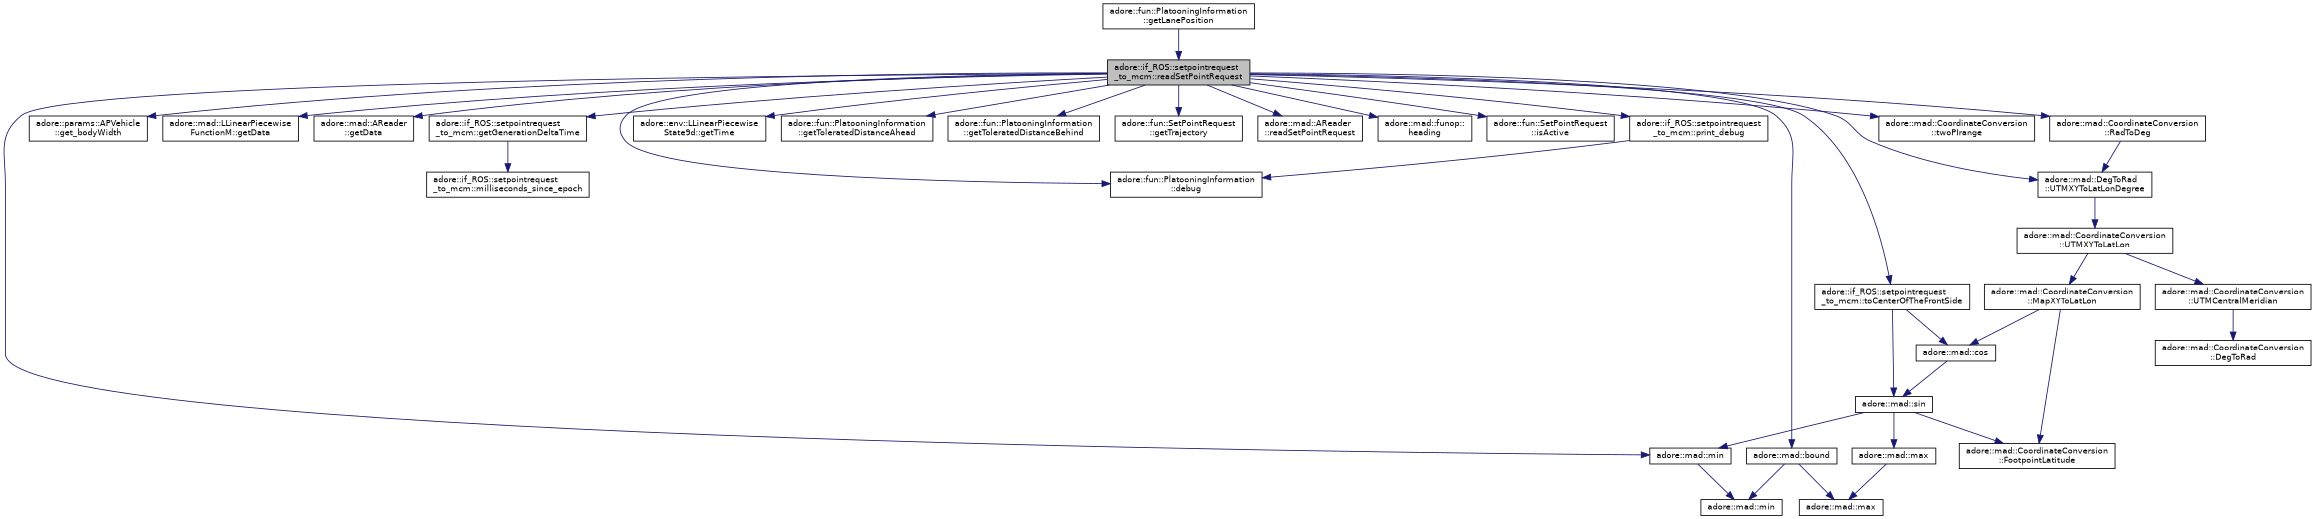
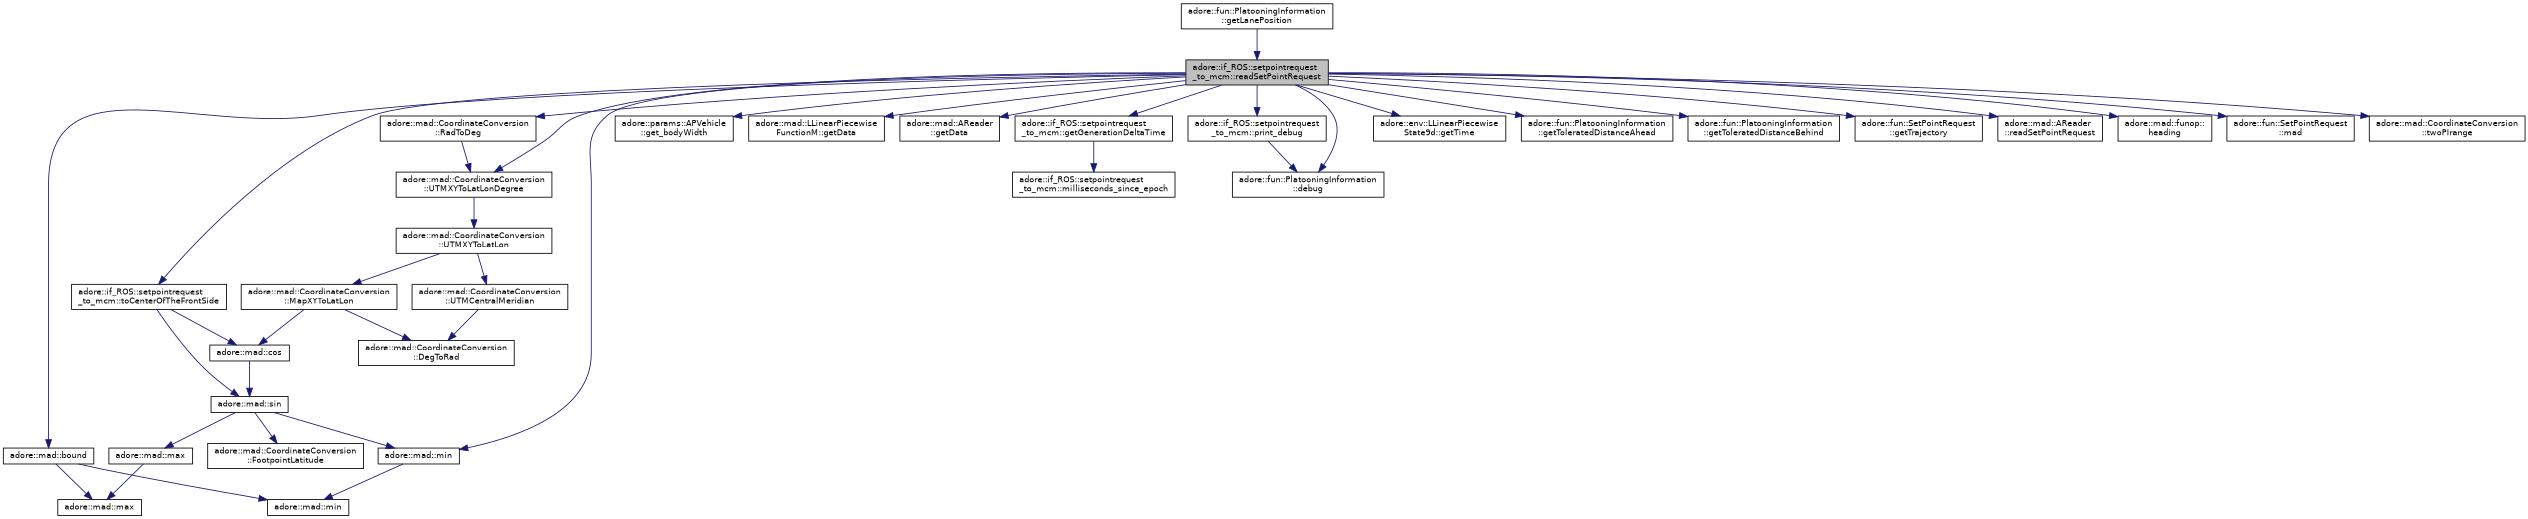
node "adore::fun::SetPointRequest ::isActive": label "adore::fun::SetPointRequest ::isActive" -> "adore::fun::SetPointRequest ::mad"
node "adore::mad::DegToRad ::UTMXYToLatLonDegree": label "adore::mad::DegToRad ::UTMXYToLatLonDegree" -> "adore::mad::CoordinateConversion ::UTMXYToLatLonDegree"
edge "adore::mad::CoordinateConversion ::MapXYToLatLon" -> "adore::mad::CoordinateConversion ::FootpointLatitude": now "adore::mad::CoordinateConversion ::MapXYToLatLon" -> "adore::mad::CoordinateConversion ::DegToRad"
